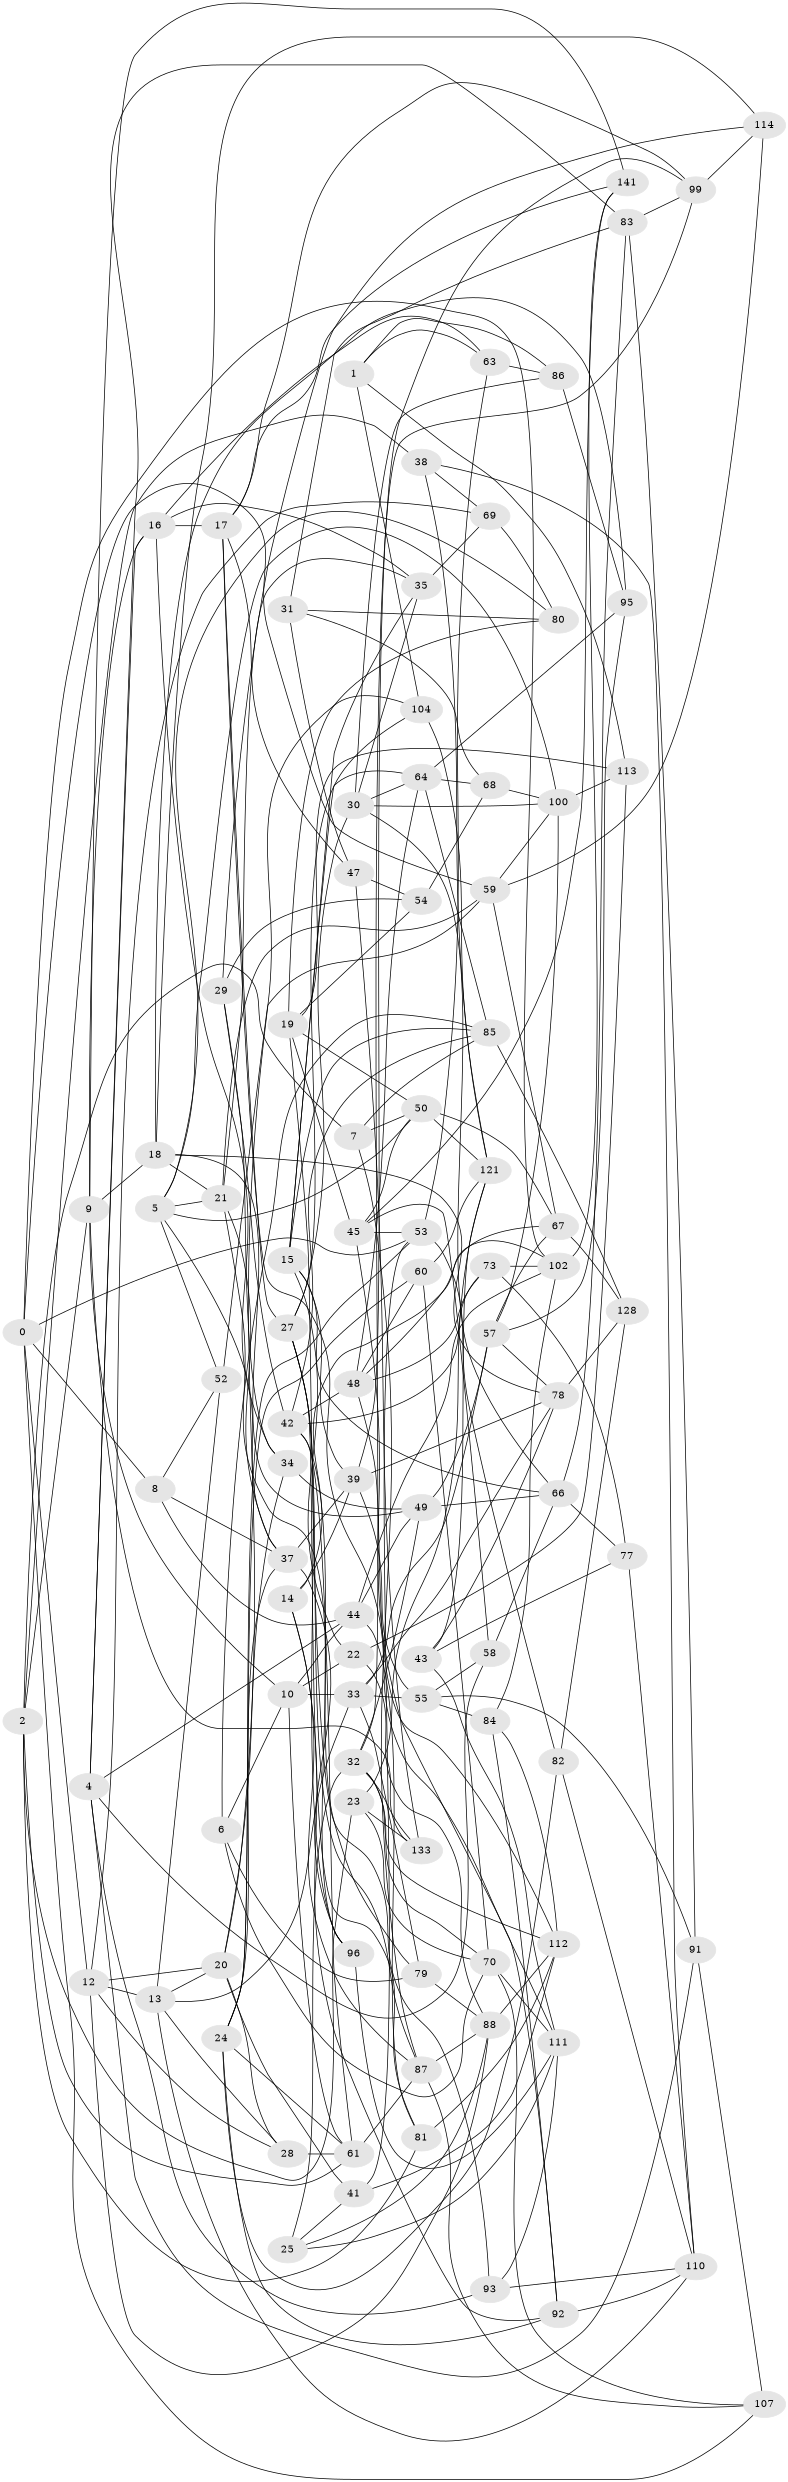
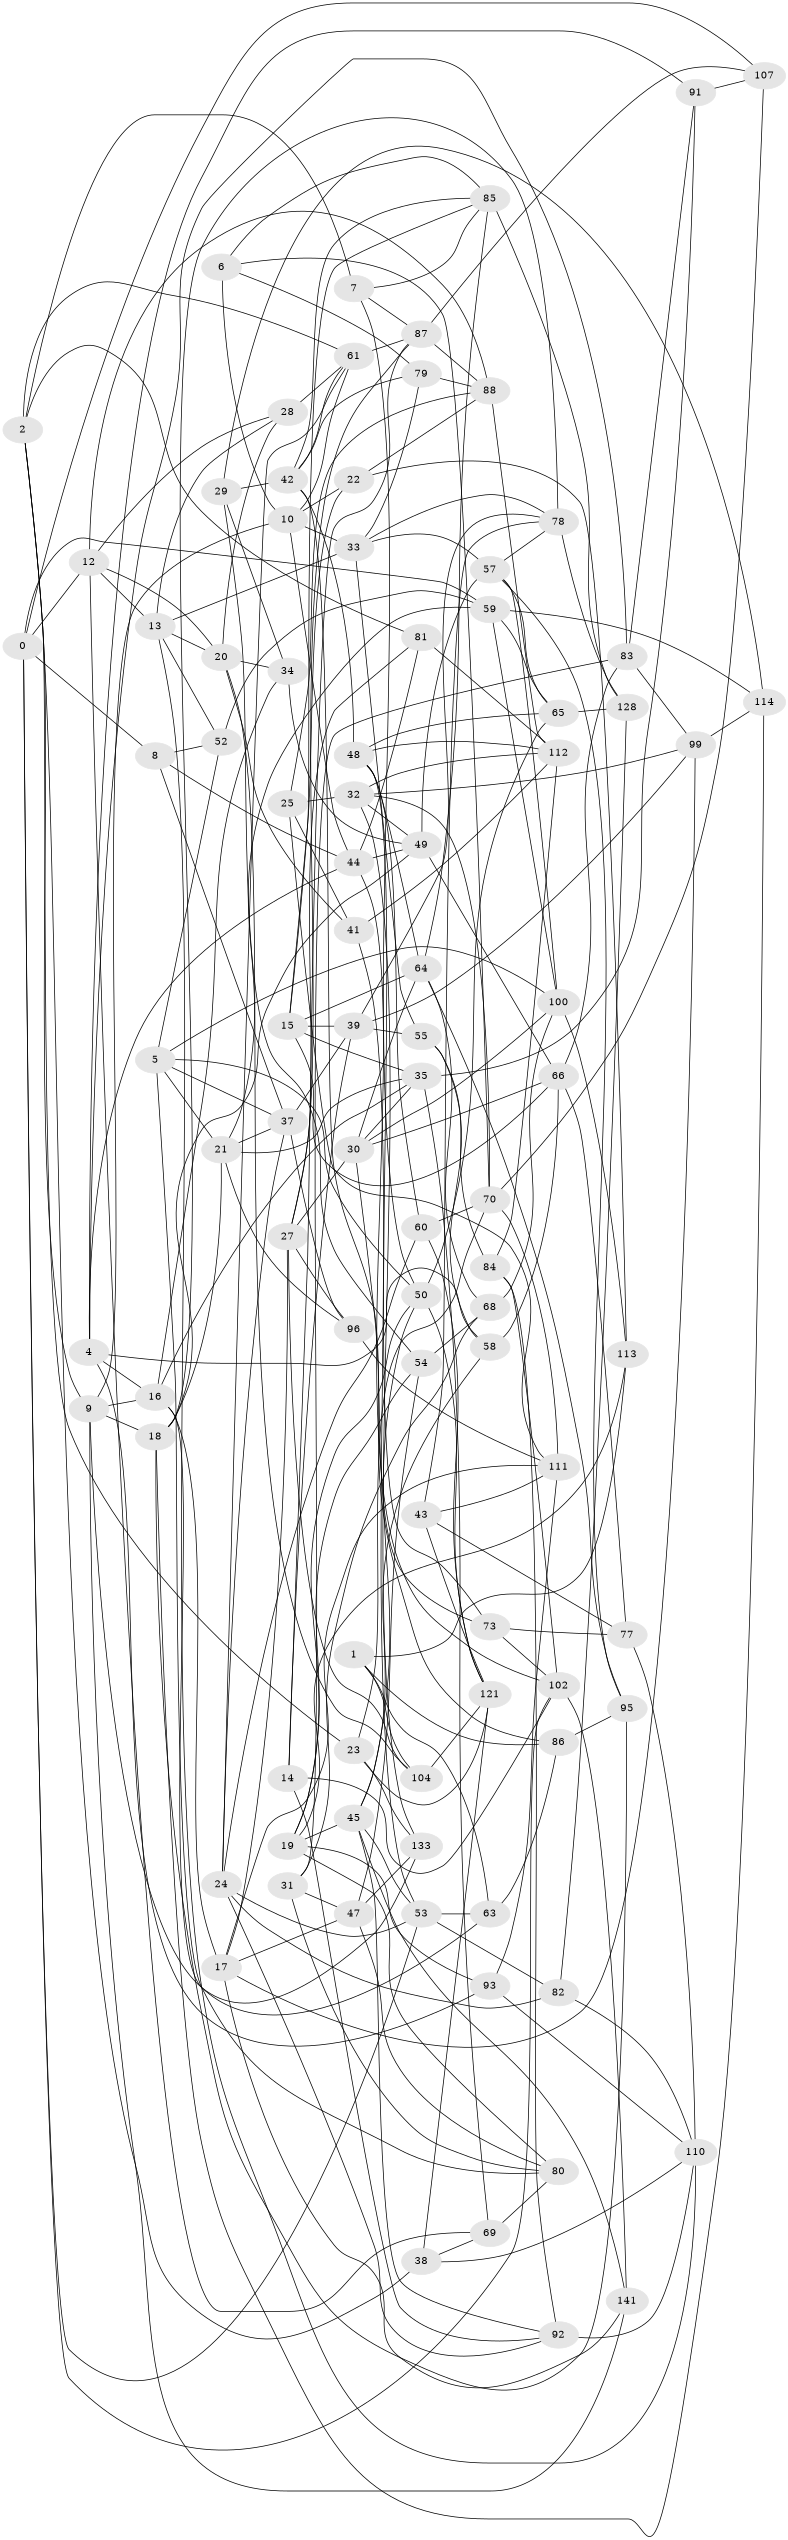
node "67": label "67" -> "65"
edge "55" -- "91": now "35" -- "91"
edge "47" -- "80": added
